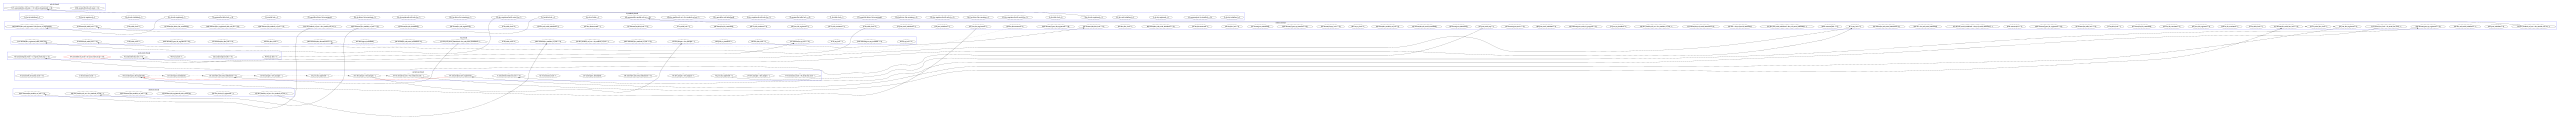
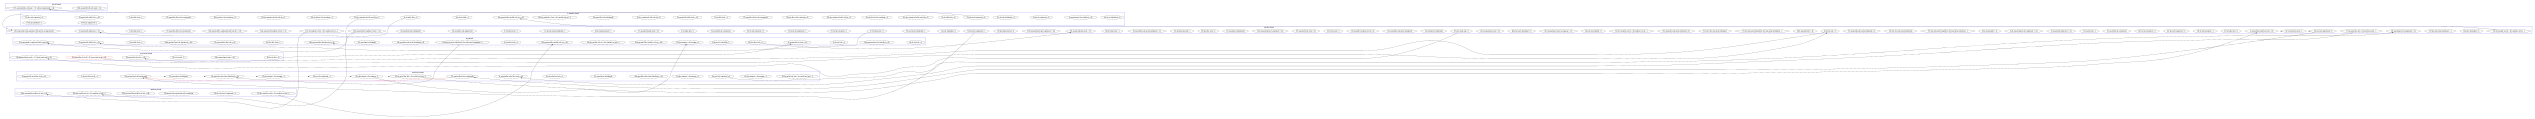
node "311: drv_usb_initialized = 1;": removed
